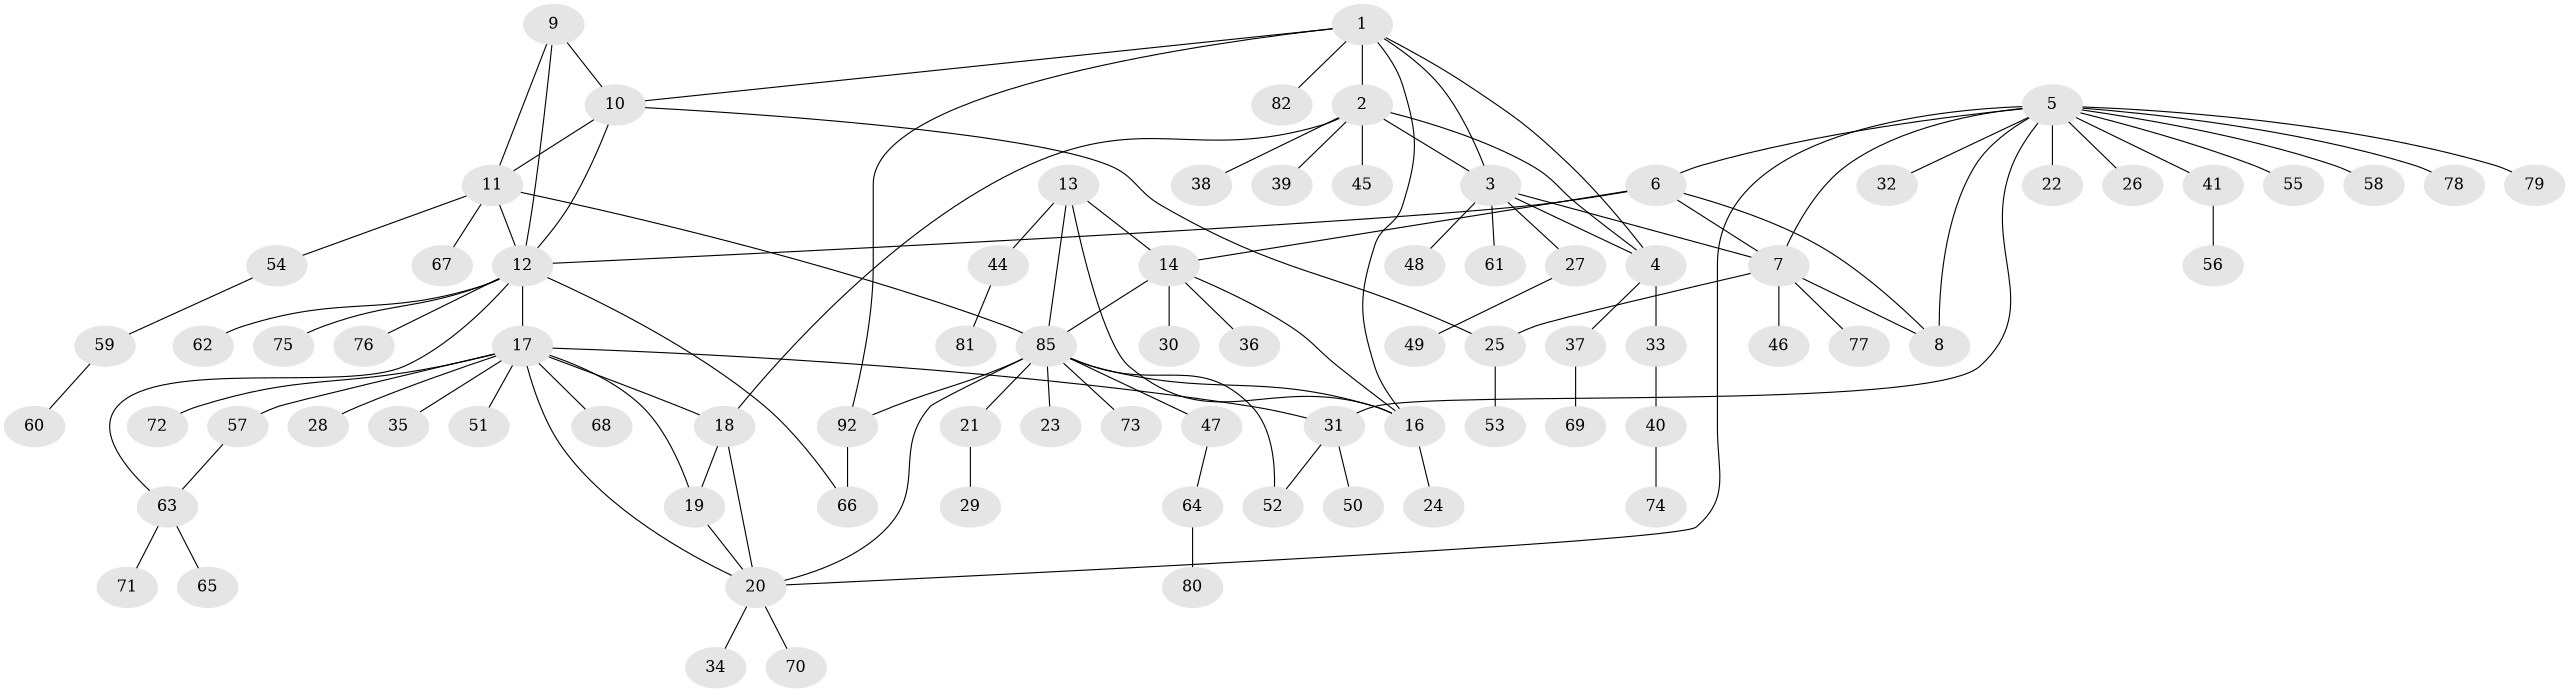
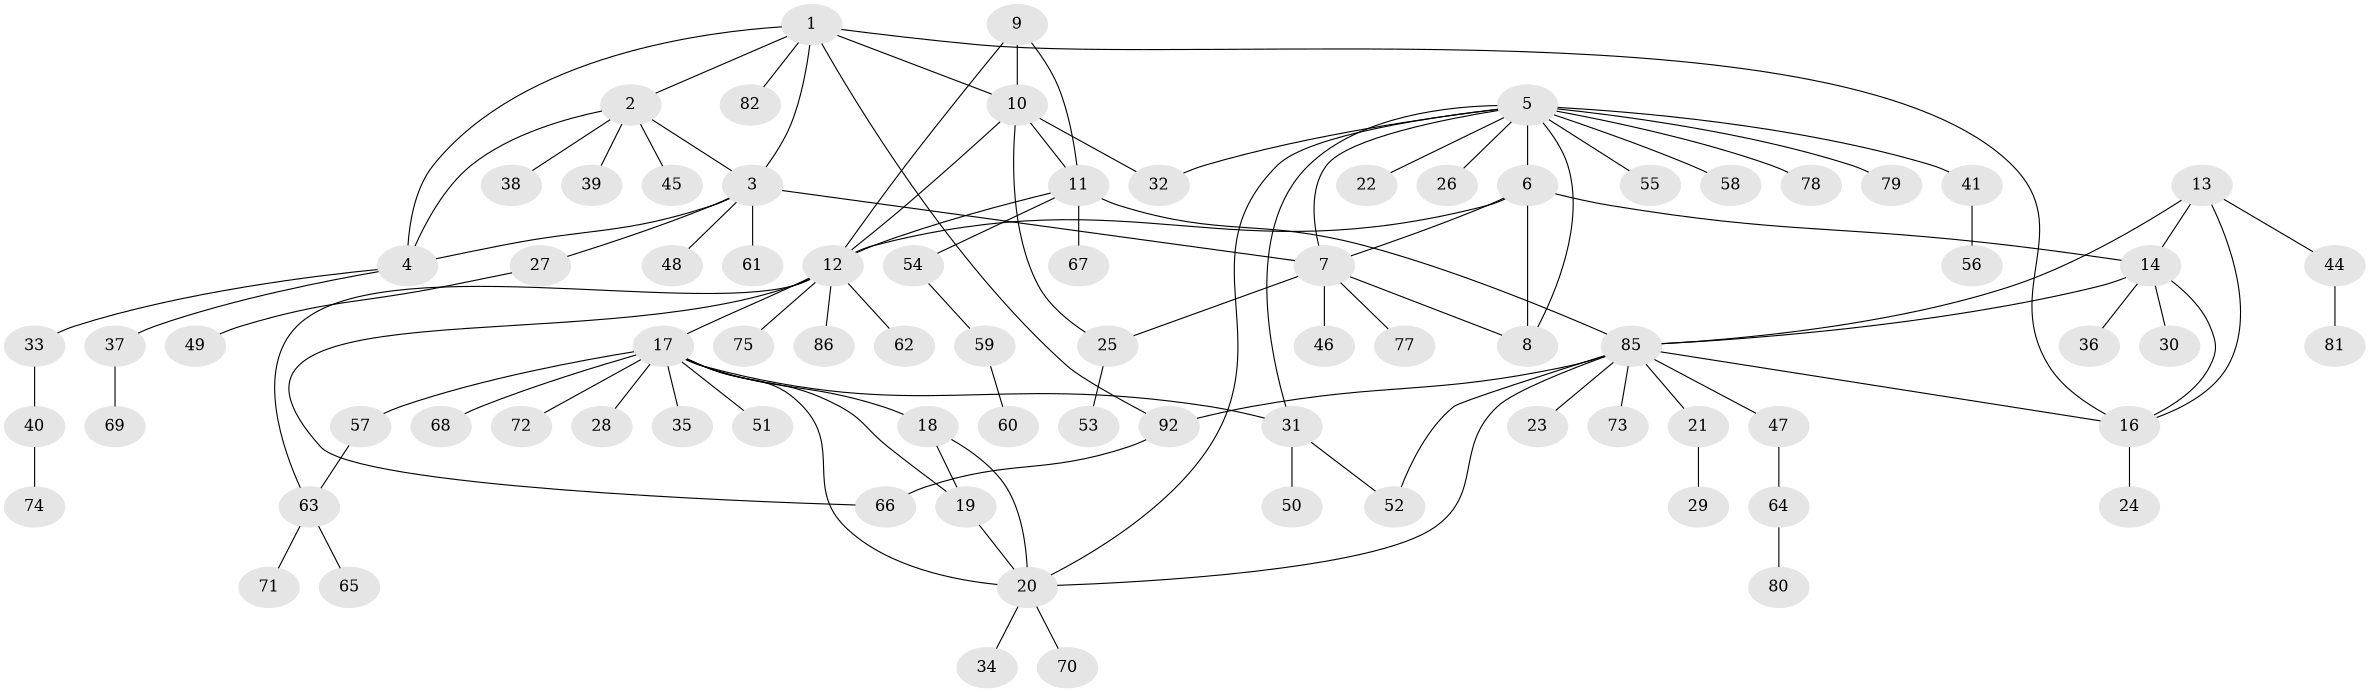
edge "10" -- "32": added
edge "2" -- "18": removed
node "76": label "76" -> "86"
